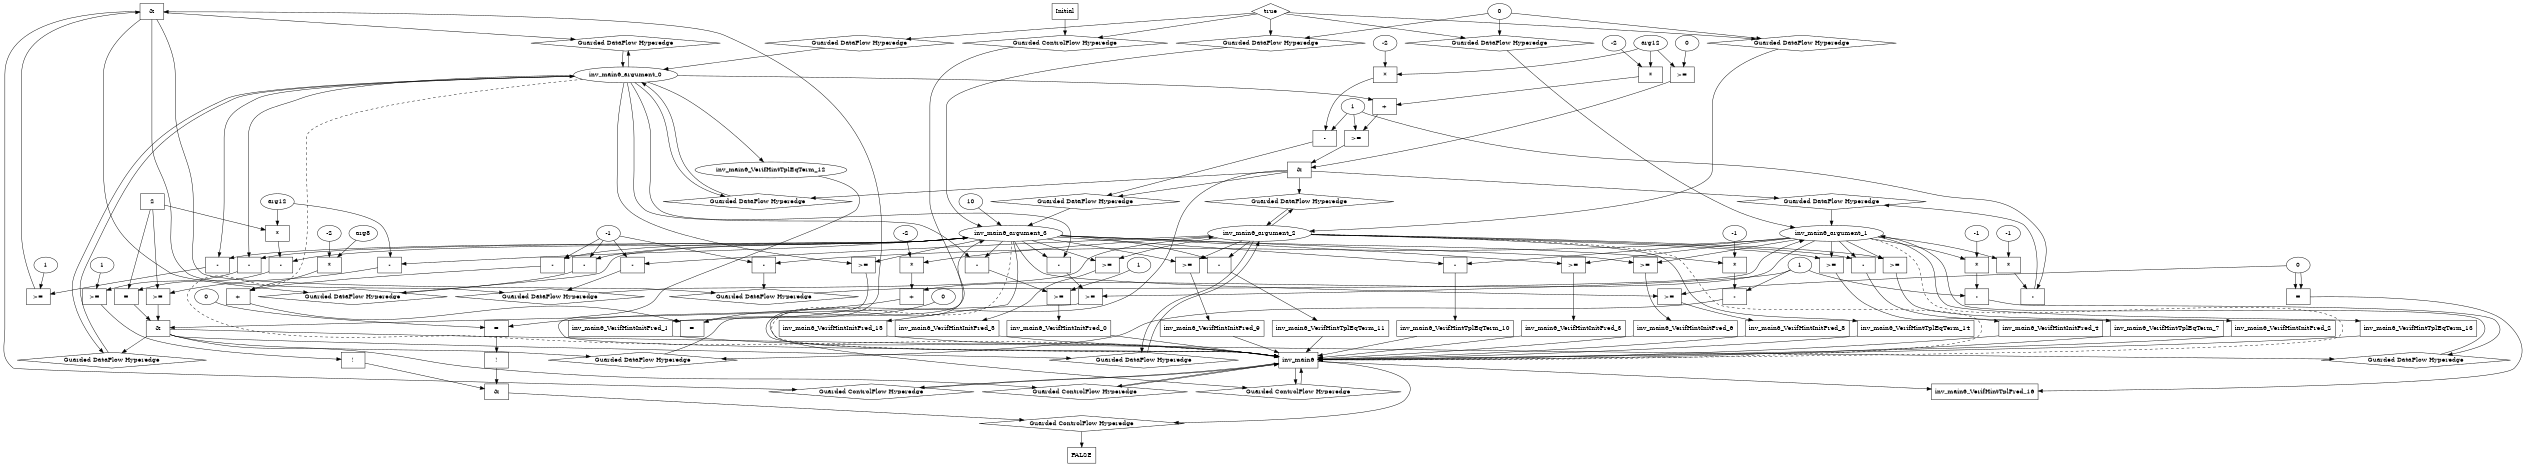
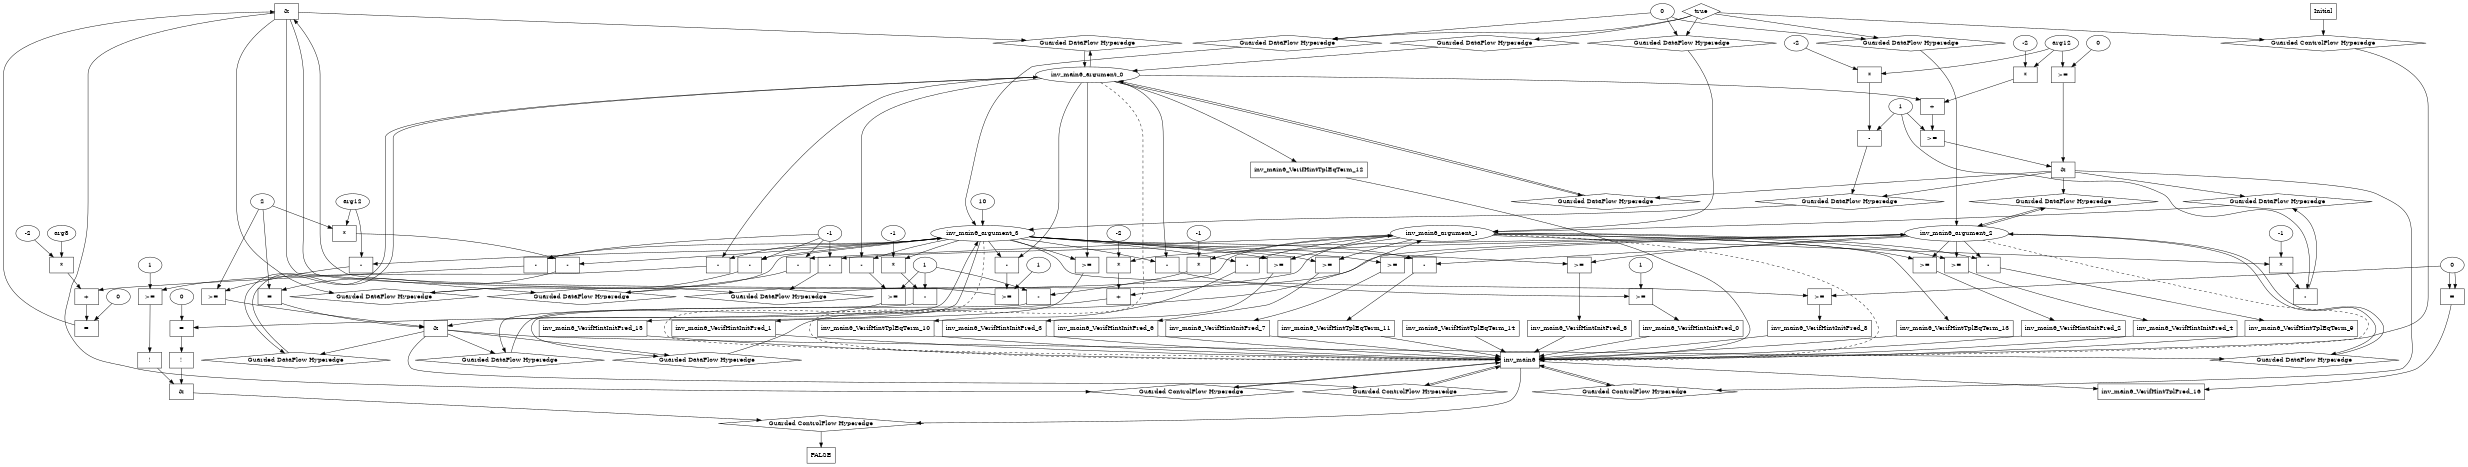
node "inv_main6_VerifHintTplEqTerm_12": shape ellipse -> box
node "2": shape box -> ellipse
edge "inv_main6_argument_2" -> "inv_main6_VerifHintTplEqTerm_14": removed
node "inv_main6_VerifHintInitPred_9": label "inv_main6_VerifHintInitPred_9" -> "inv_main6_VerifHintInitPred_7"
node "inv_main6_VerifHintTplEqTerm_7": label "inv_main6_VerifHintTplEqTerm_7" -> "inv_main6_VerifHintTplEqTerm_9"
